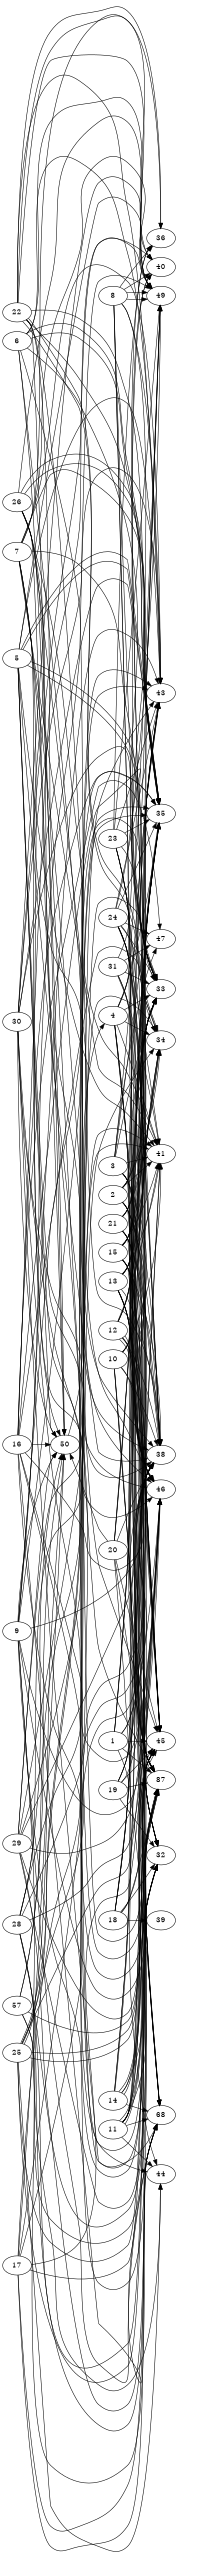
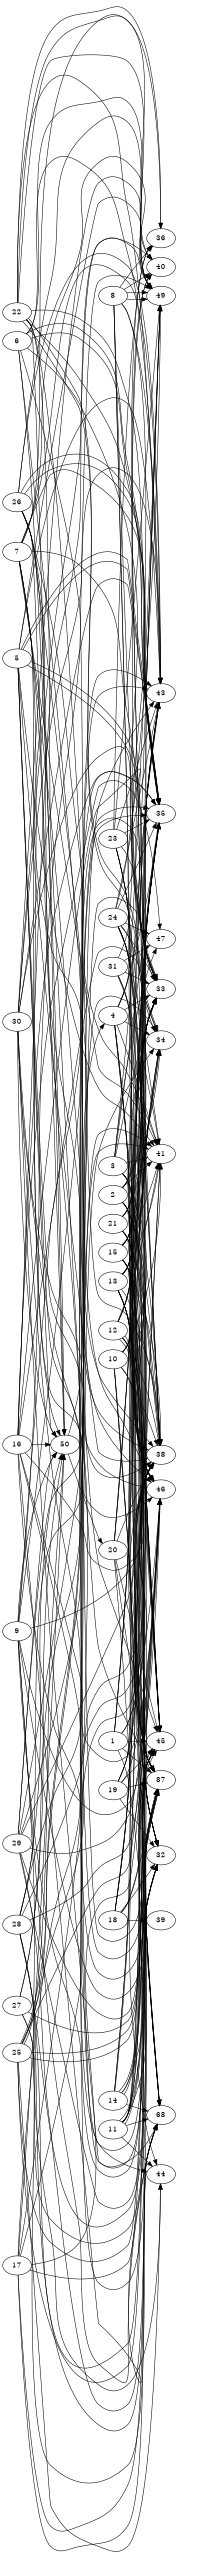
edge "9" -> "43": now "26" -> "43"
edge "20" -> "50": reversed
node "57": label "57" -> "27"
